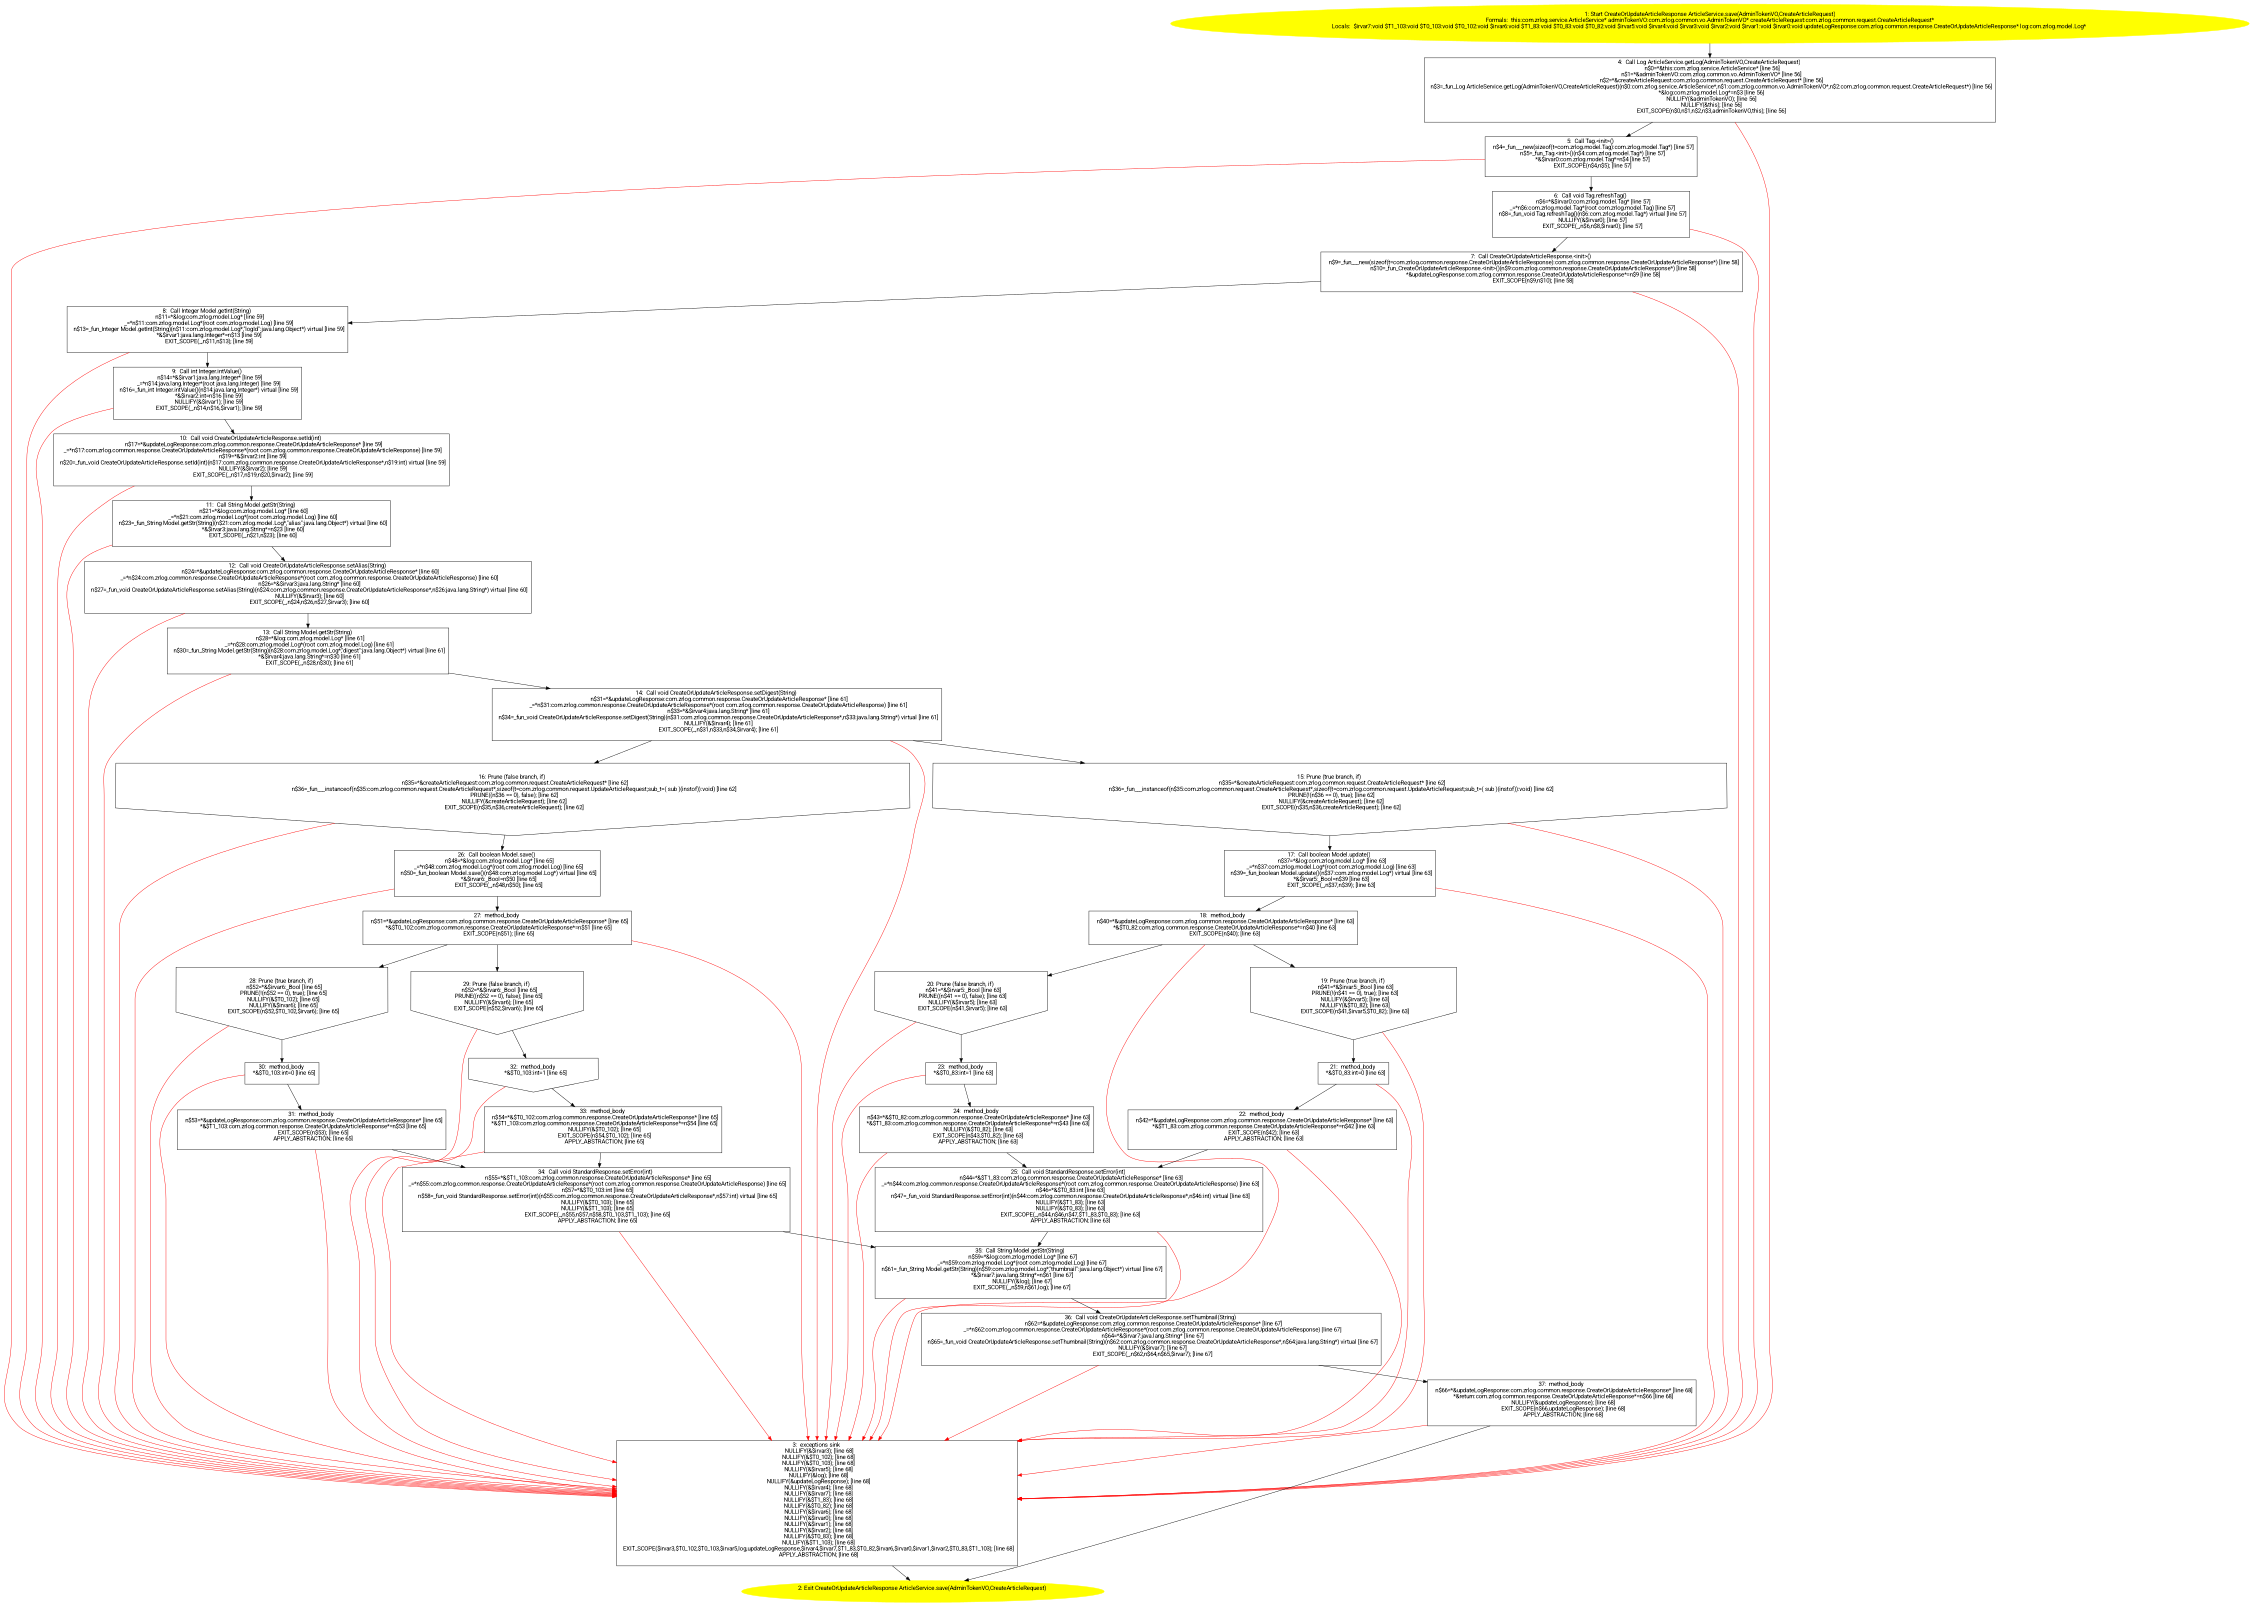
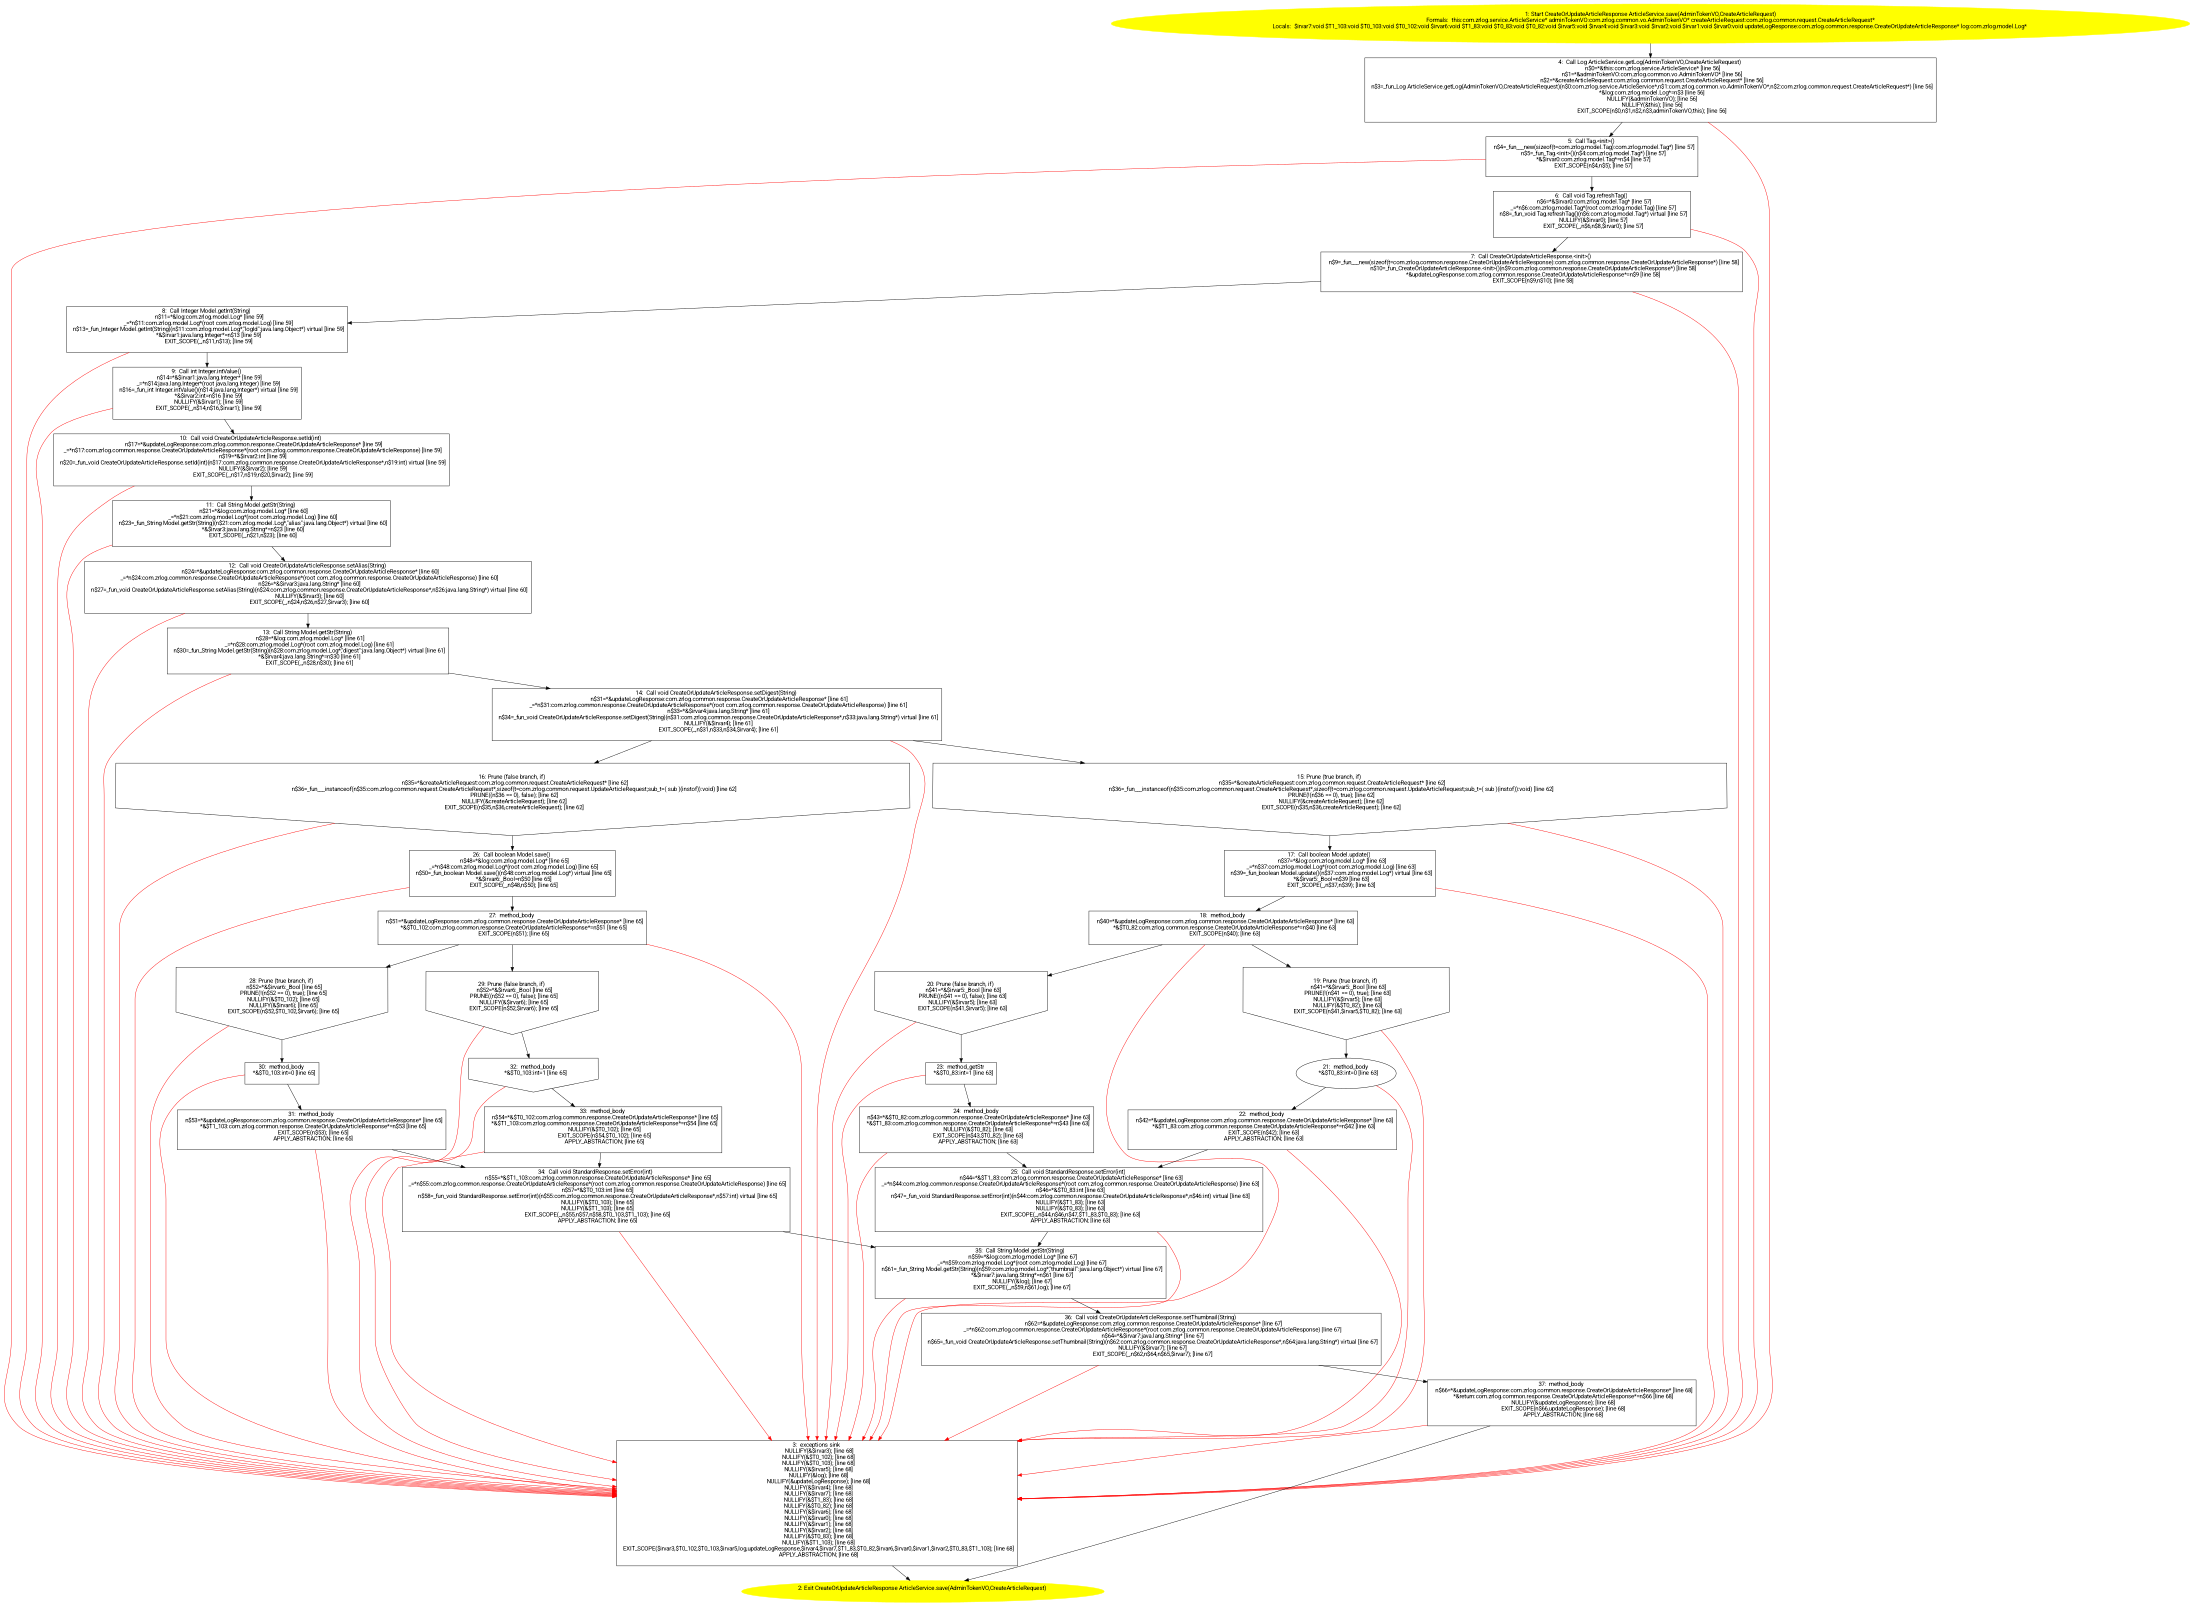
node "23:  method_body *&$T0_83:int=1 [line 63]": label "23:  method_body *&$T0_83:int=1 [line 63]" -> "23:  method_getStr *&$T0_83:int=1 [line 63]"
node "21:  method_body *&$T0_83:int=0 [line 63]": shape box -> ellipse
